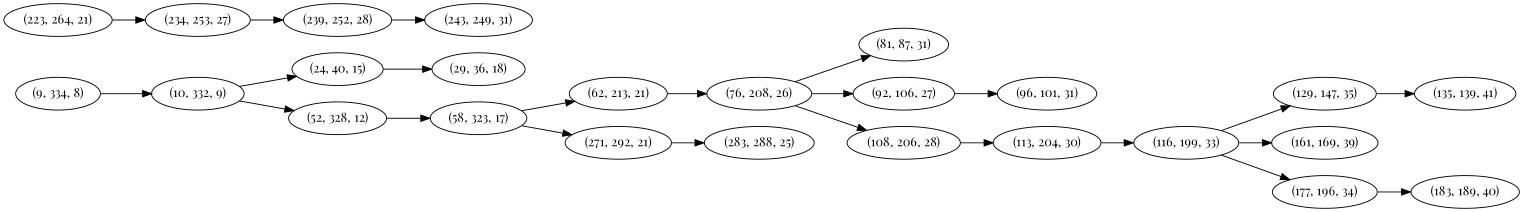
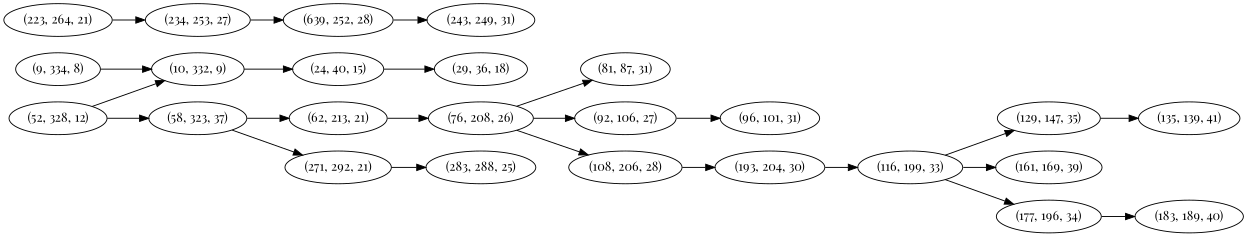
node "(239, 252, 28)": label "(239, 252, 28)" -> "(639, 252, 28)"
edge "(10, 332, 9)" -> "(52, 328, 12)": reversed
node "(58, 323, 17)": label "(58, 323, 17)" -> "(58, 323, 37)"
node "(113, 204, 30)": label "(113, 204, 30)" -> "(193, 204, 30)"
